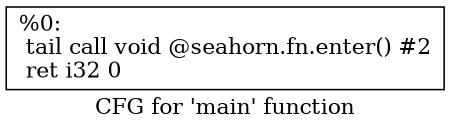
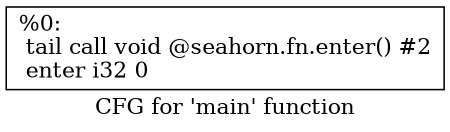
node "%0:": text "ret i32 0" -> "enter i32 0"
